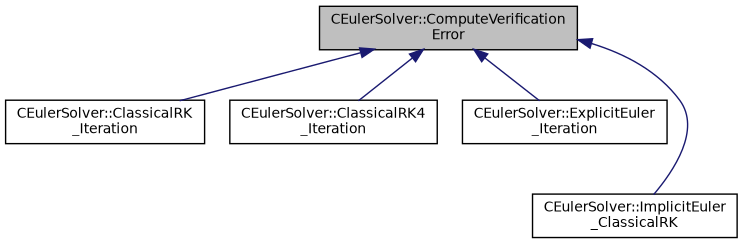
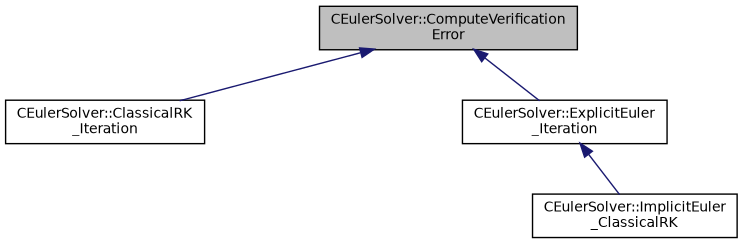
edge "CEulerSolver::ImplicitEuler _ClassicalRK" -> "CEulerSolver::ComputeVerification Error": now "CEulerSolver::ImplicitEuler _ClassicalRK" -> "CEulerSolver::ExplicitEuler _Iteration"
node "CEulerSolver::ClassicalRK4 _Iteration": removed
